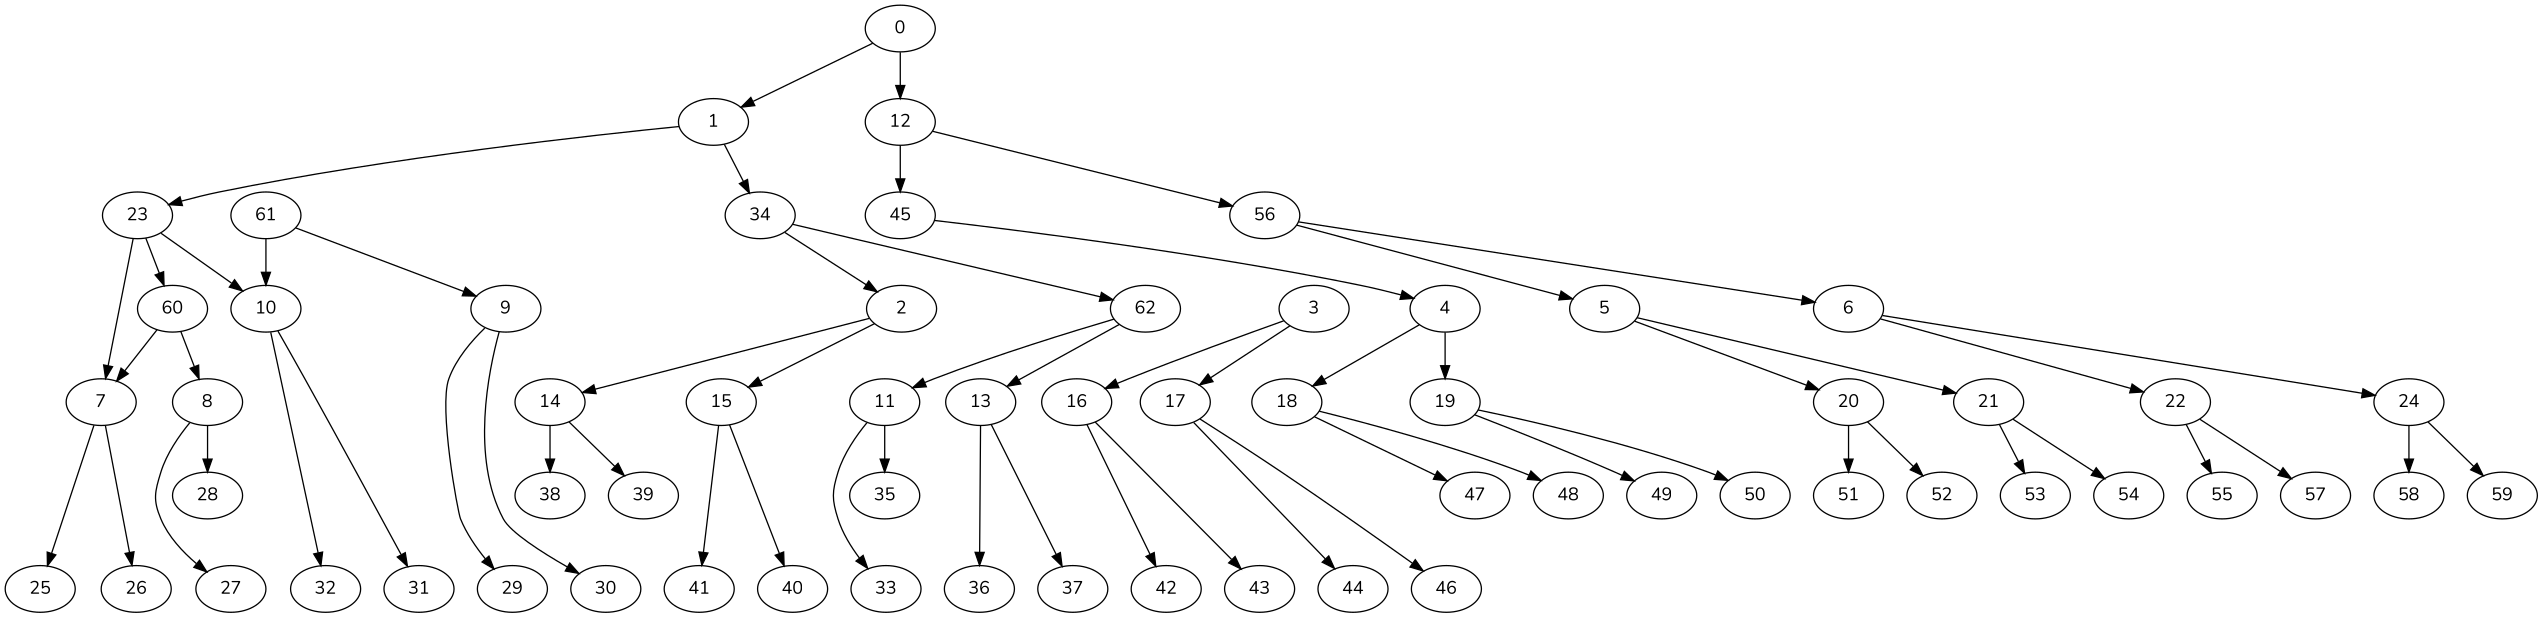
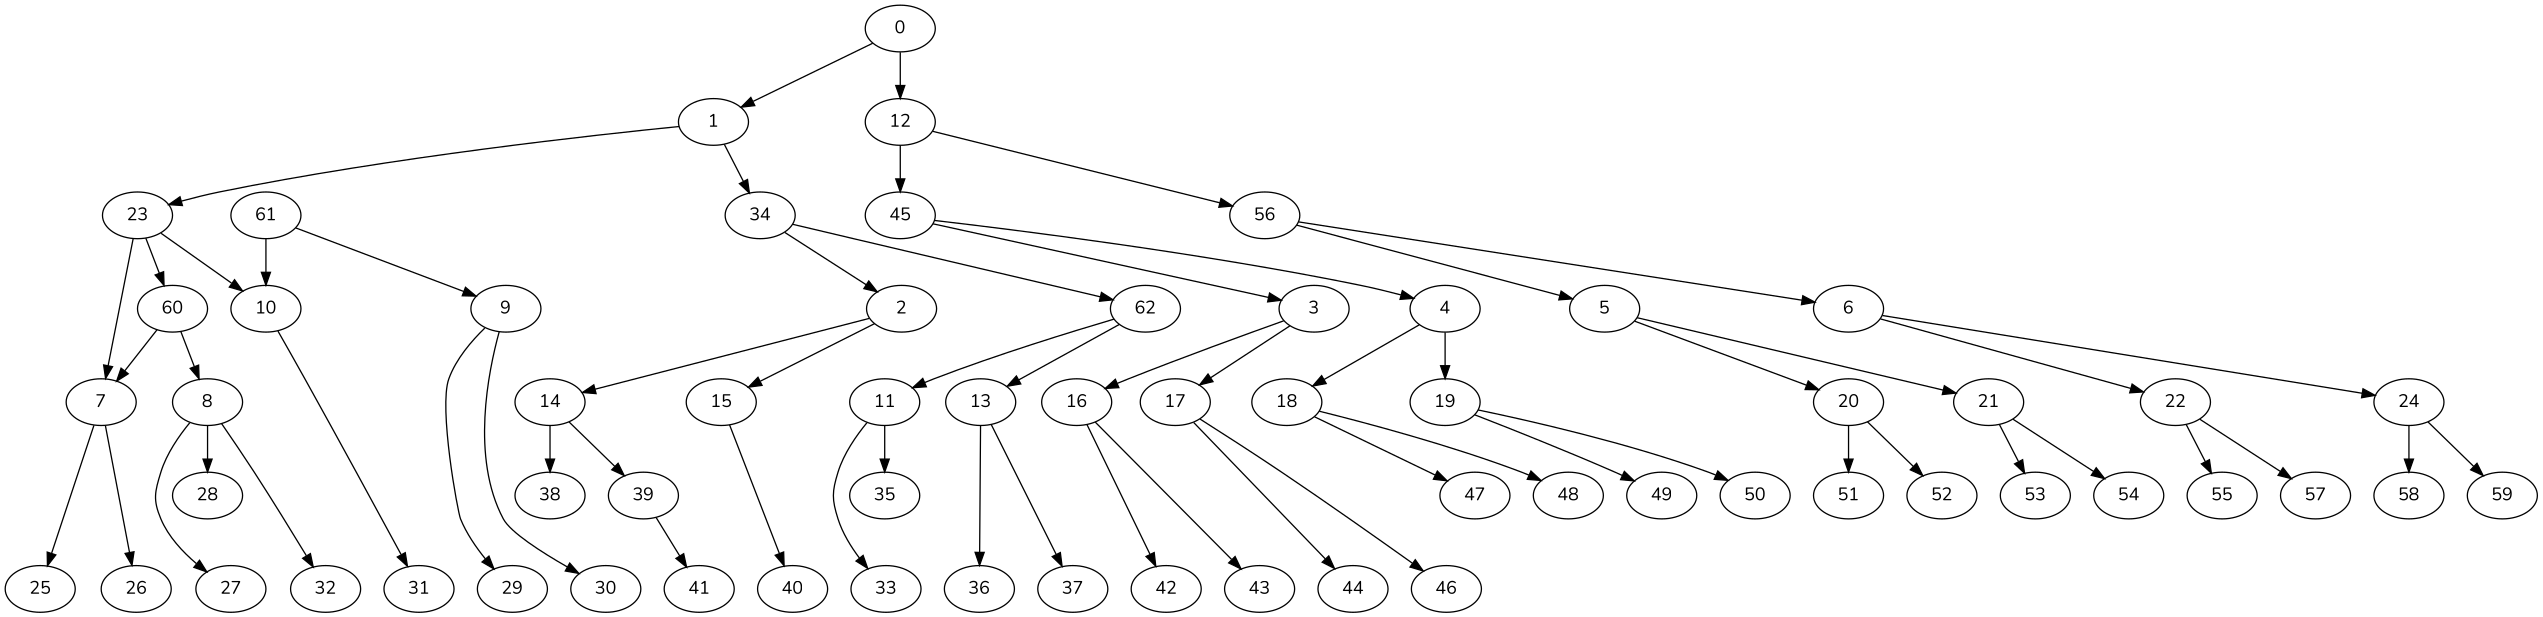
edge "45" -> "3": added
edge "10" -> "32": now "8" -> "32"
edge "15" -> "41": now "39" -> "41"
